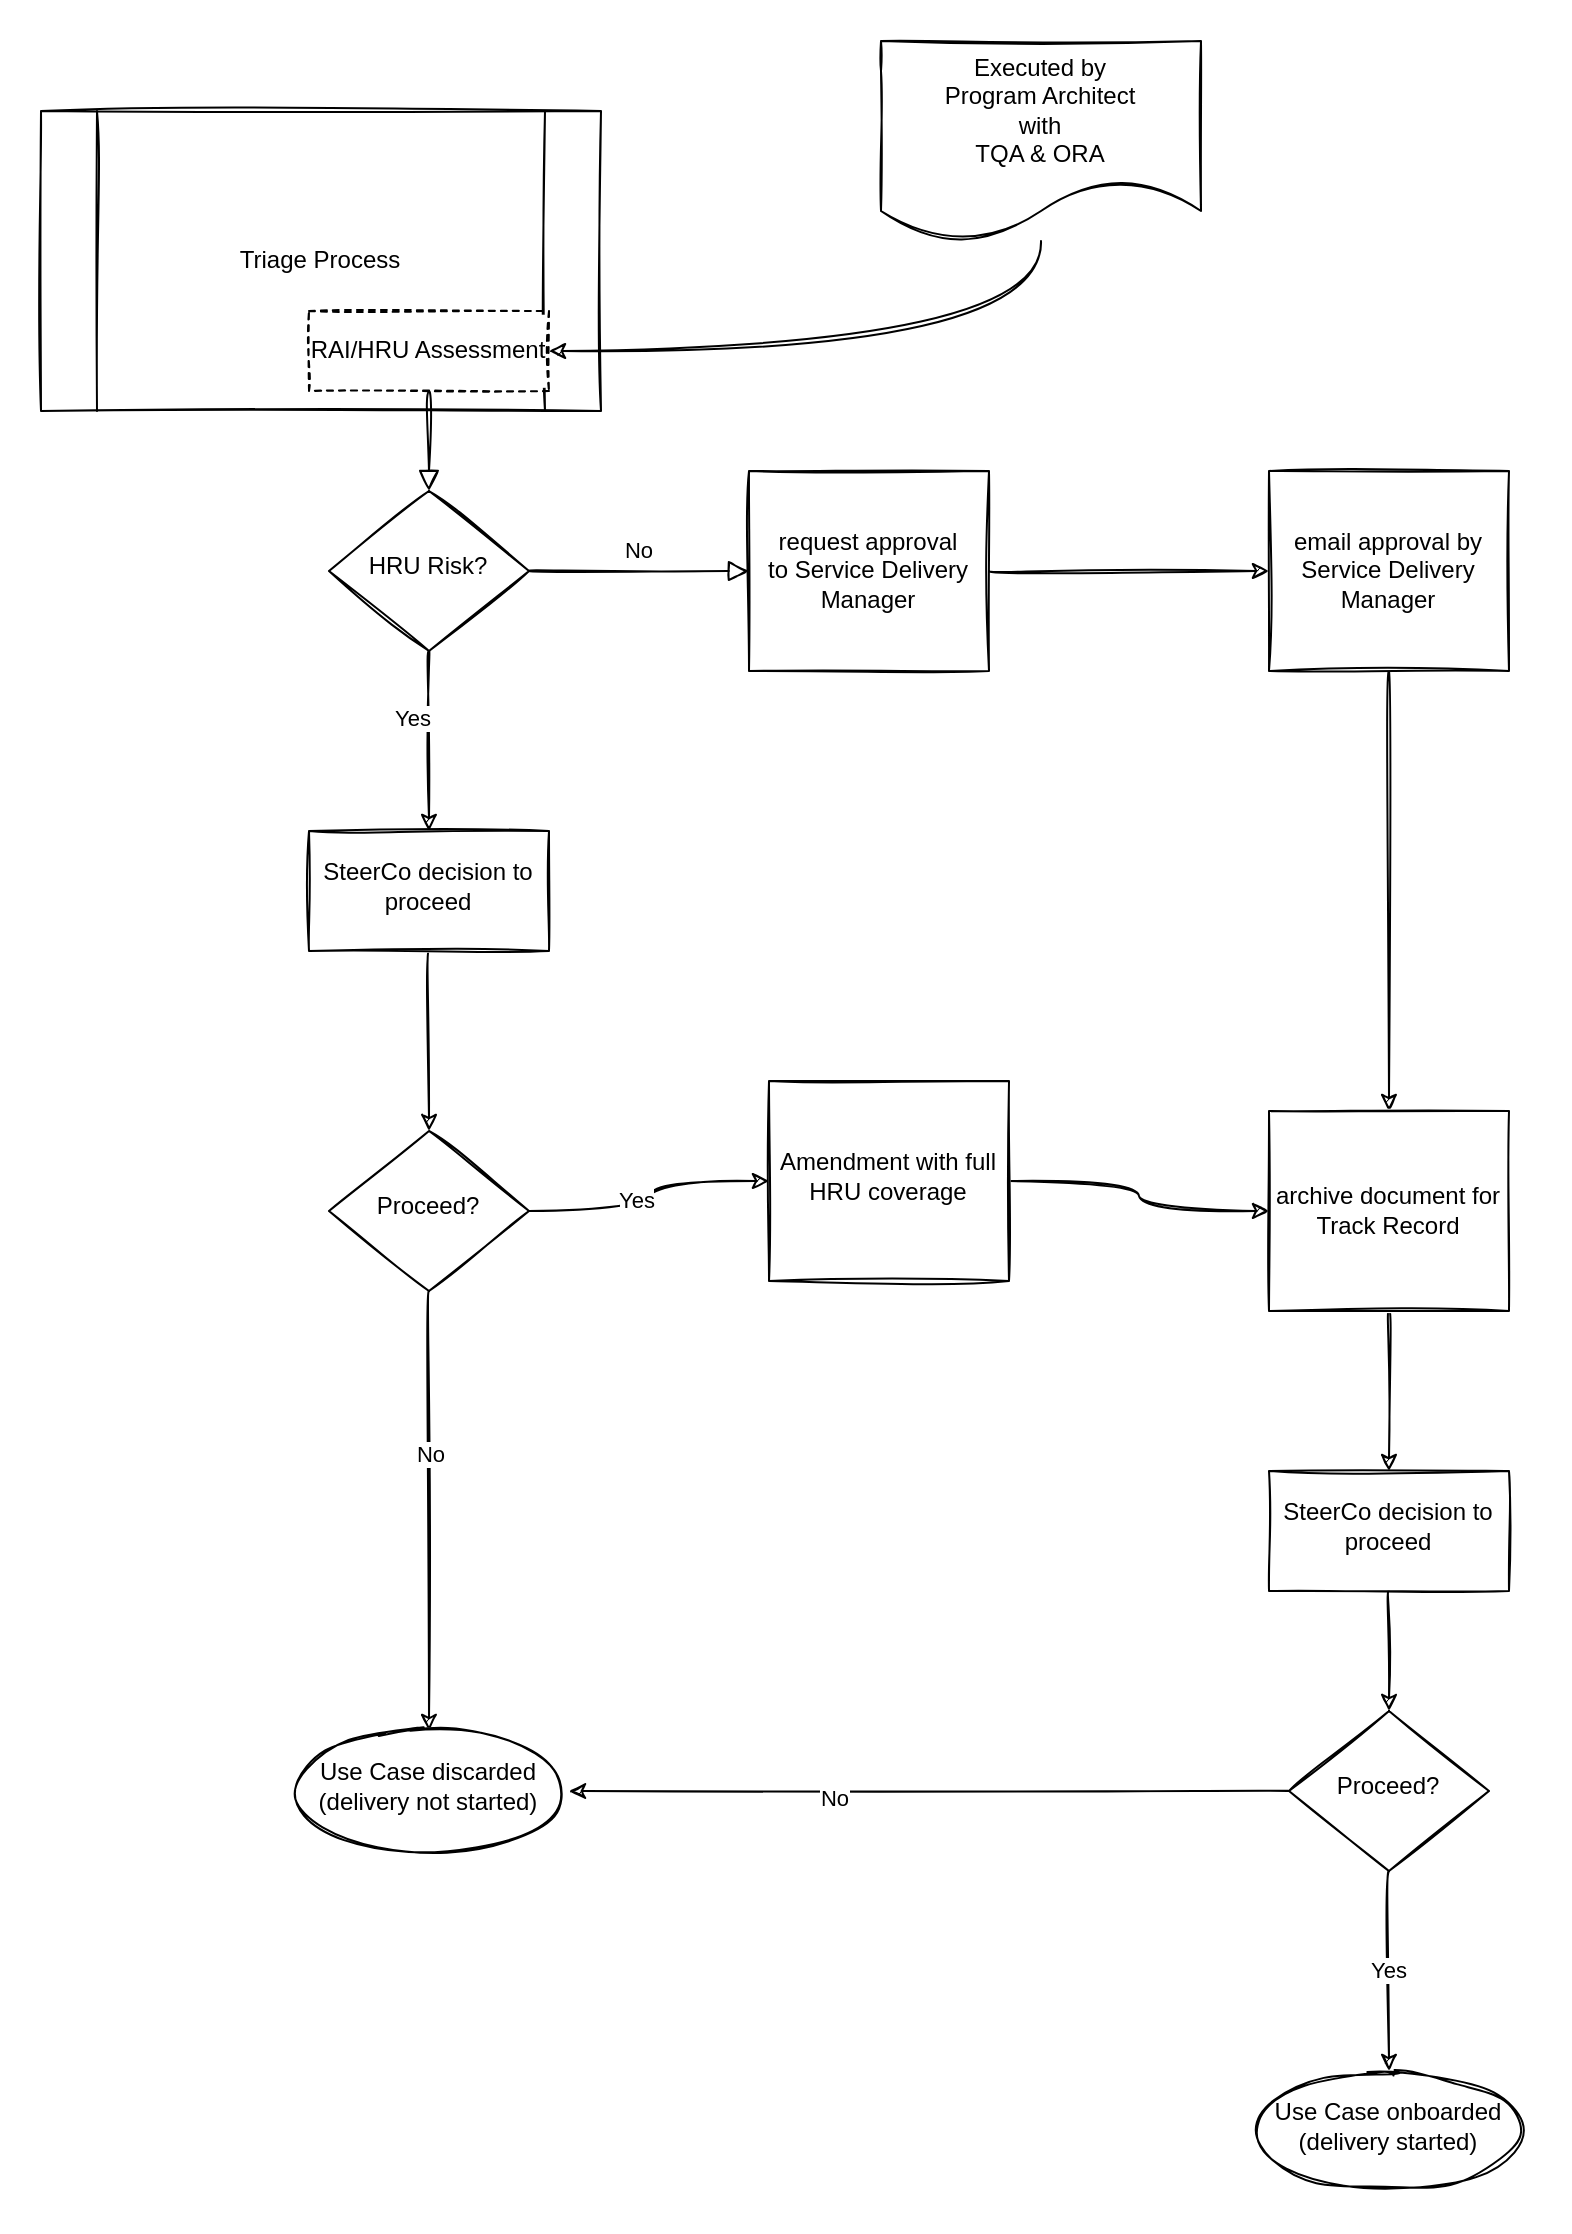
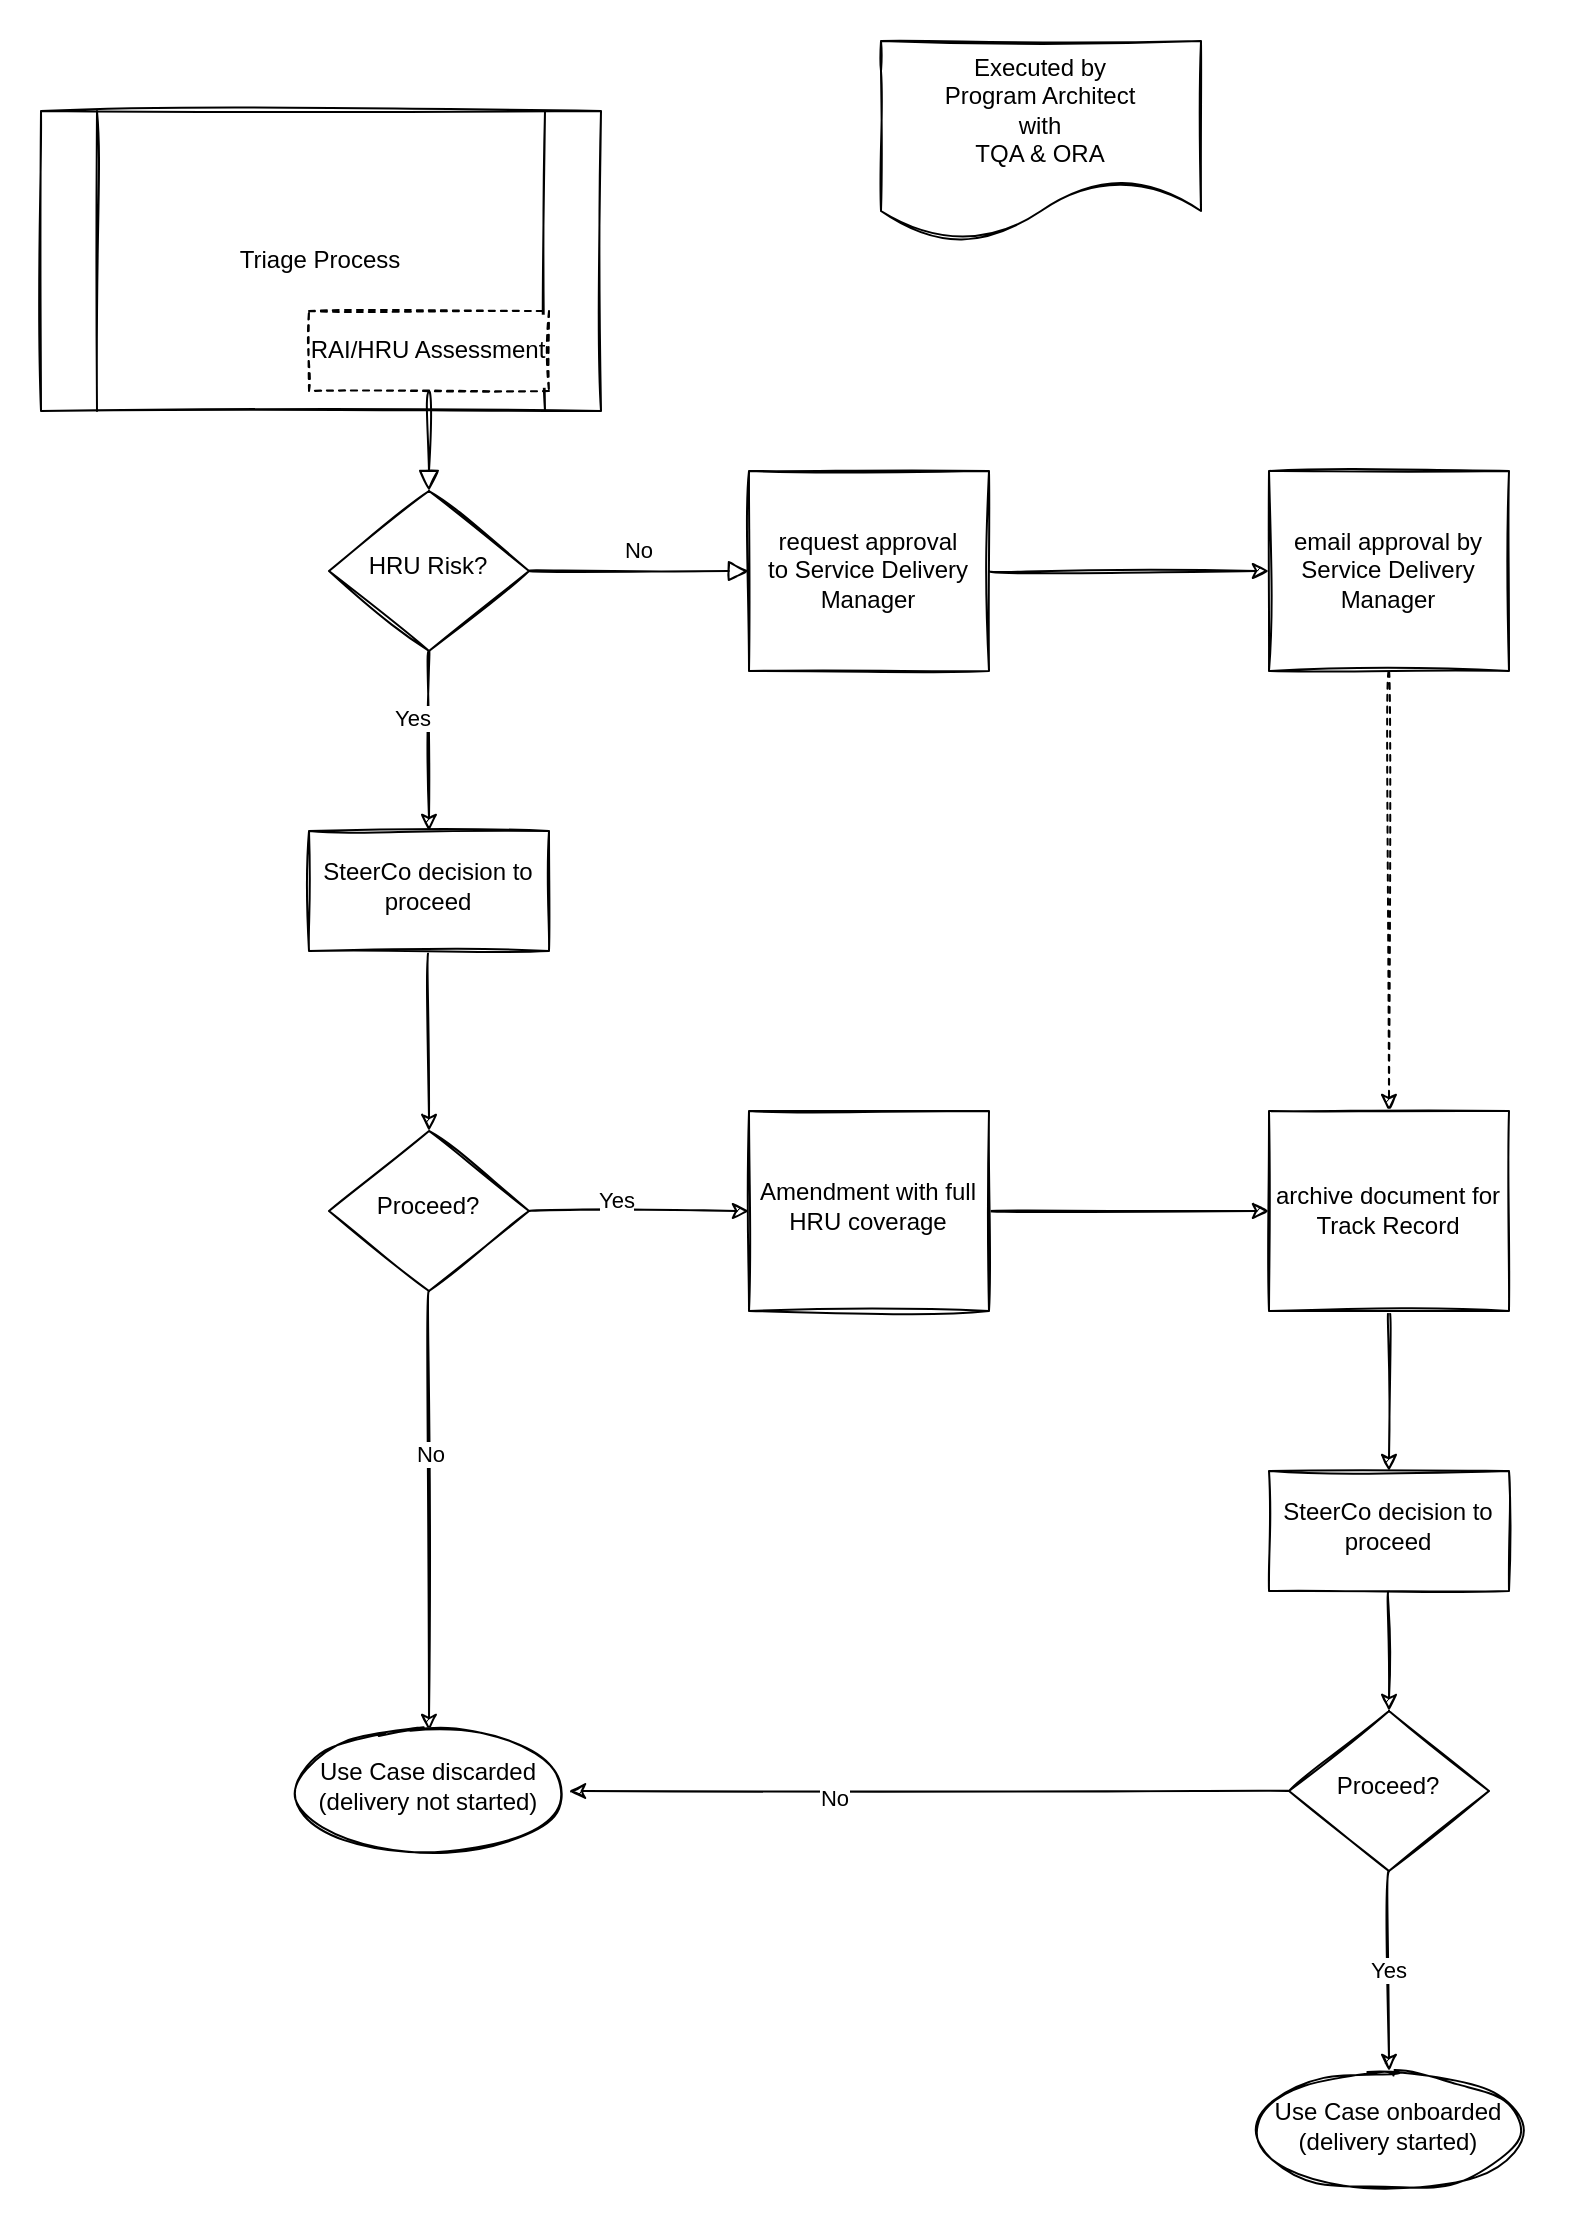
edge "Executed byProgram Architect withTQA & ORA" -> "RAI/HRU Assessment": removed
edge "email approval by Service Delivery Manager" -> "archive document for Track Record": style solid -> dashed
node "Amendment with full HRU coverage": moved (889, 1181) -> (869, 1211)
